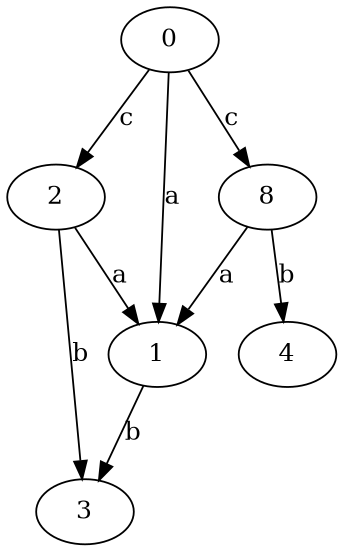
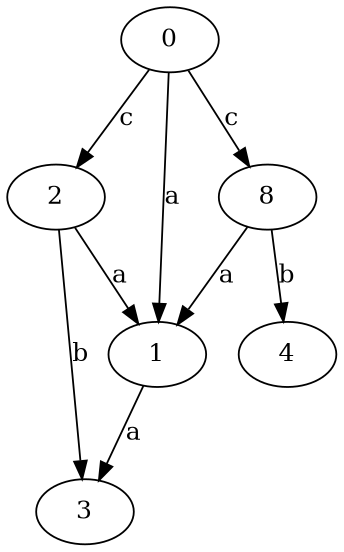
edge "1" -> "3": label "b" -> "a"
